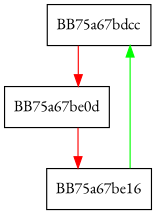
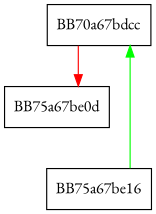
node "BB75a67bdcc": label "BB75a67bdcc" -> "BB70a67bdcc"
edge "BB75a67be0d" -> "BB75a67be16": removed
